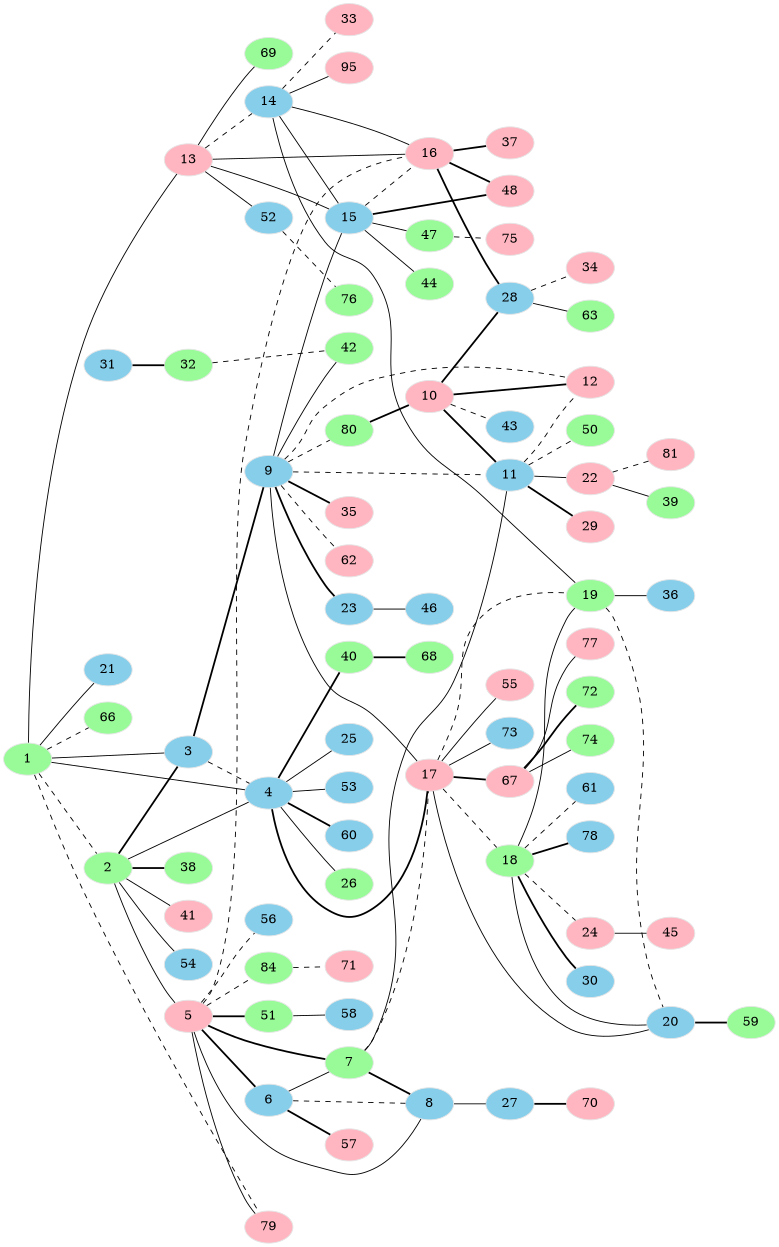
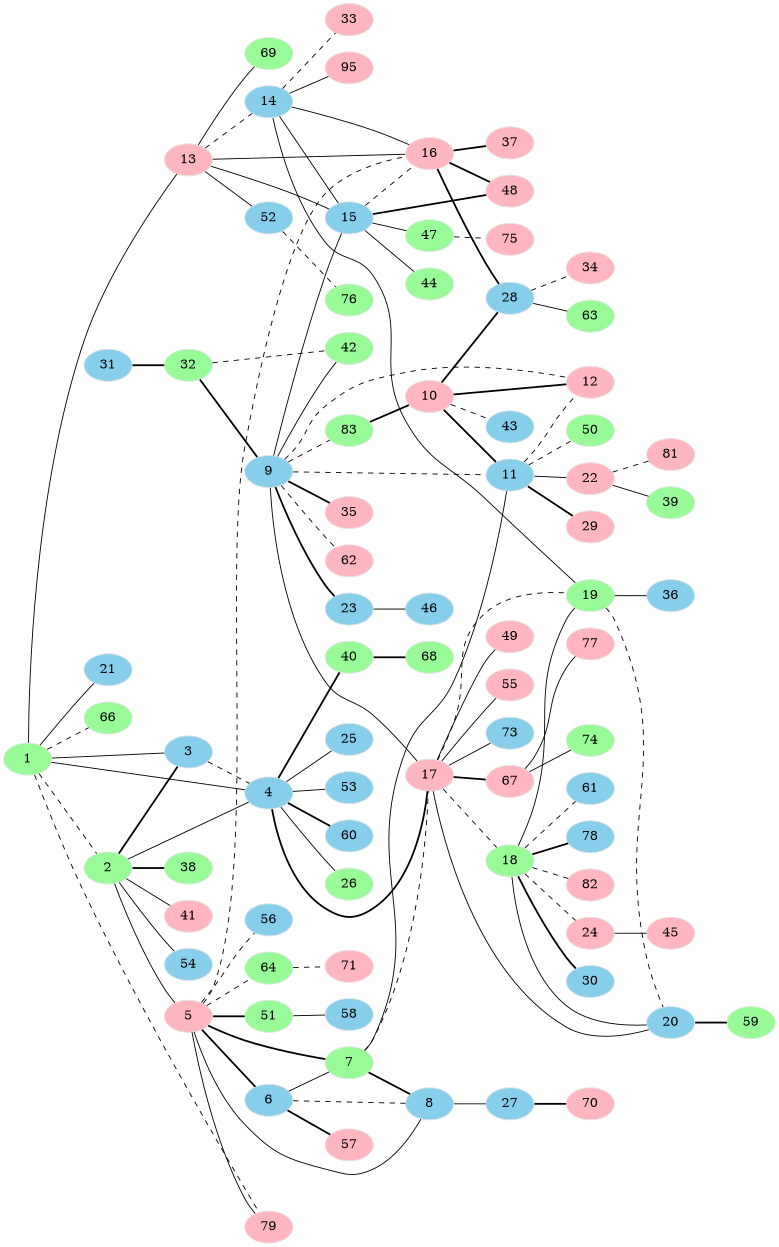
node "80": label "80" -> "83"
edge "9" -- "3": now "9" -- "32"
node "49": added
node "72": removed
node "82": added
node "84": label "84" -> "64"
